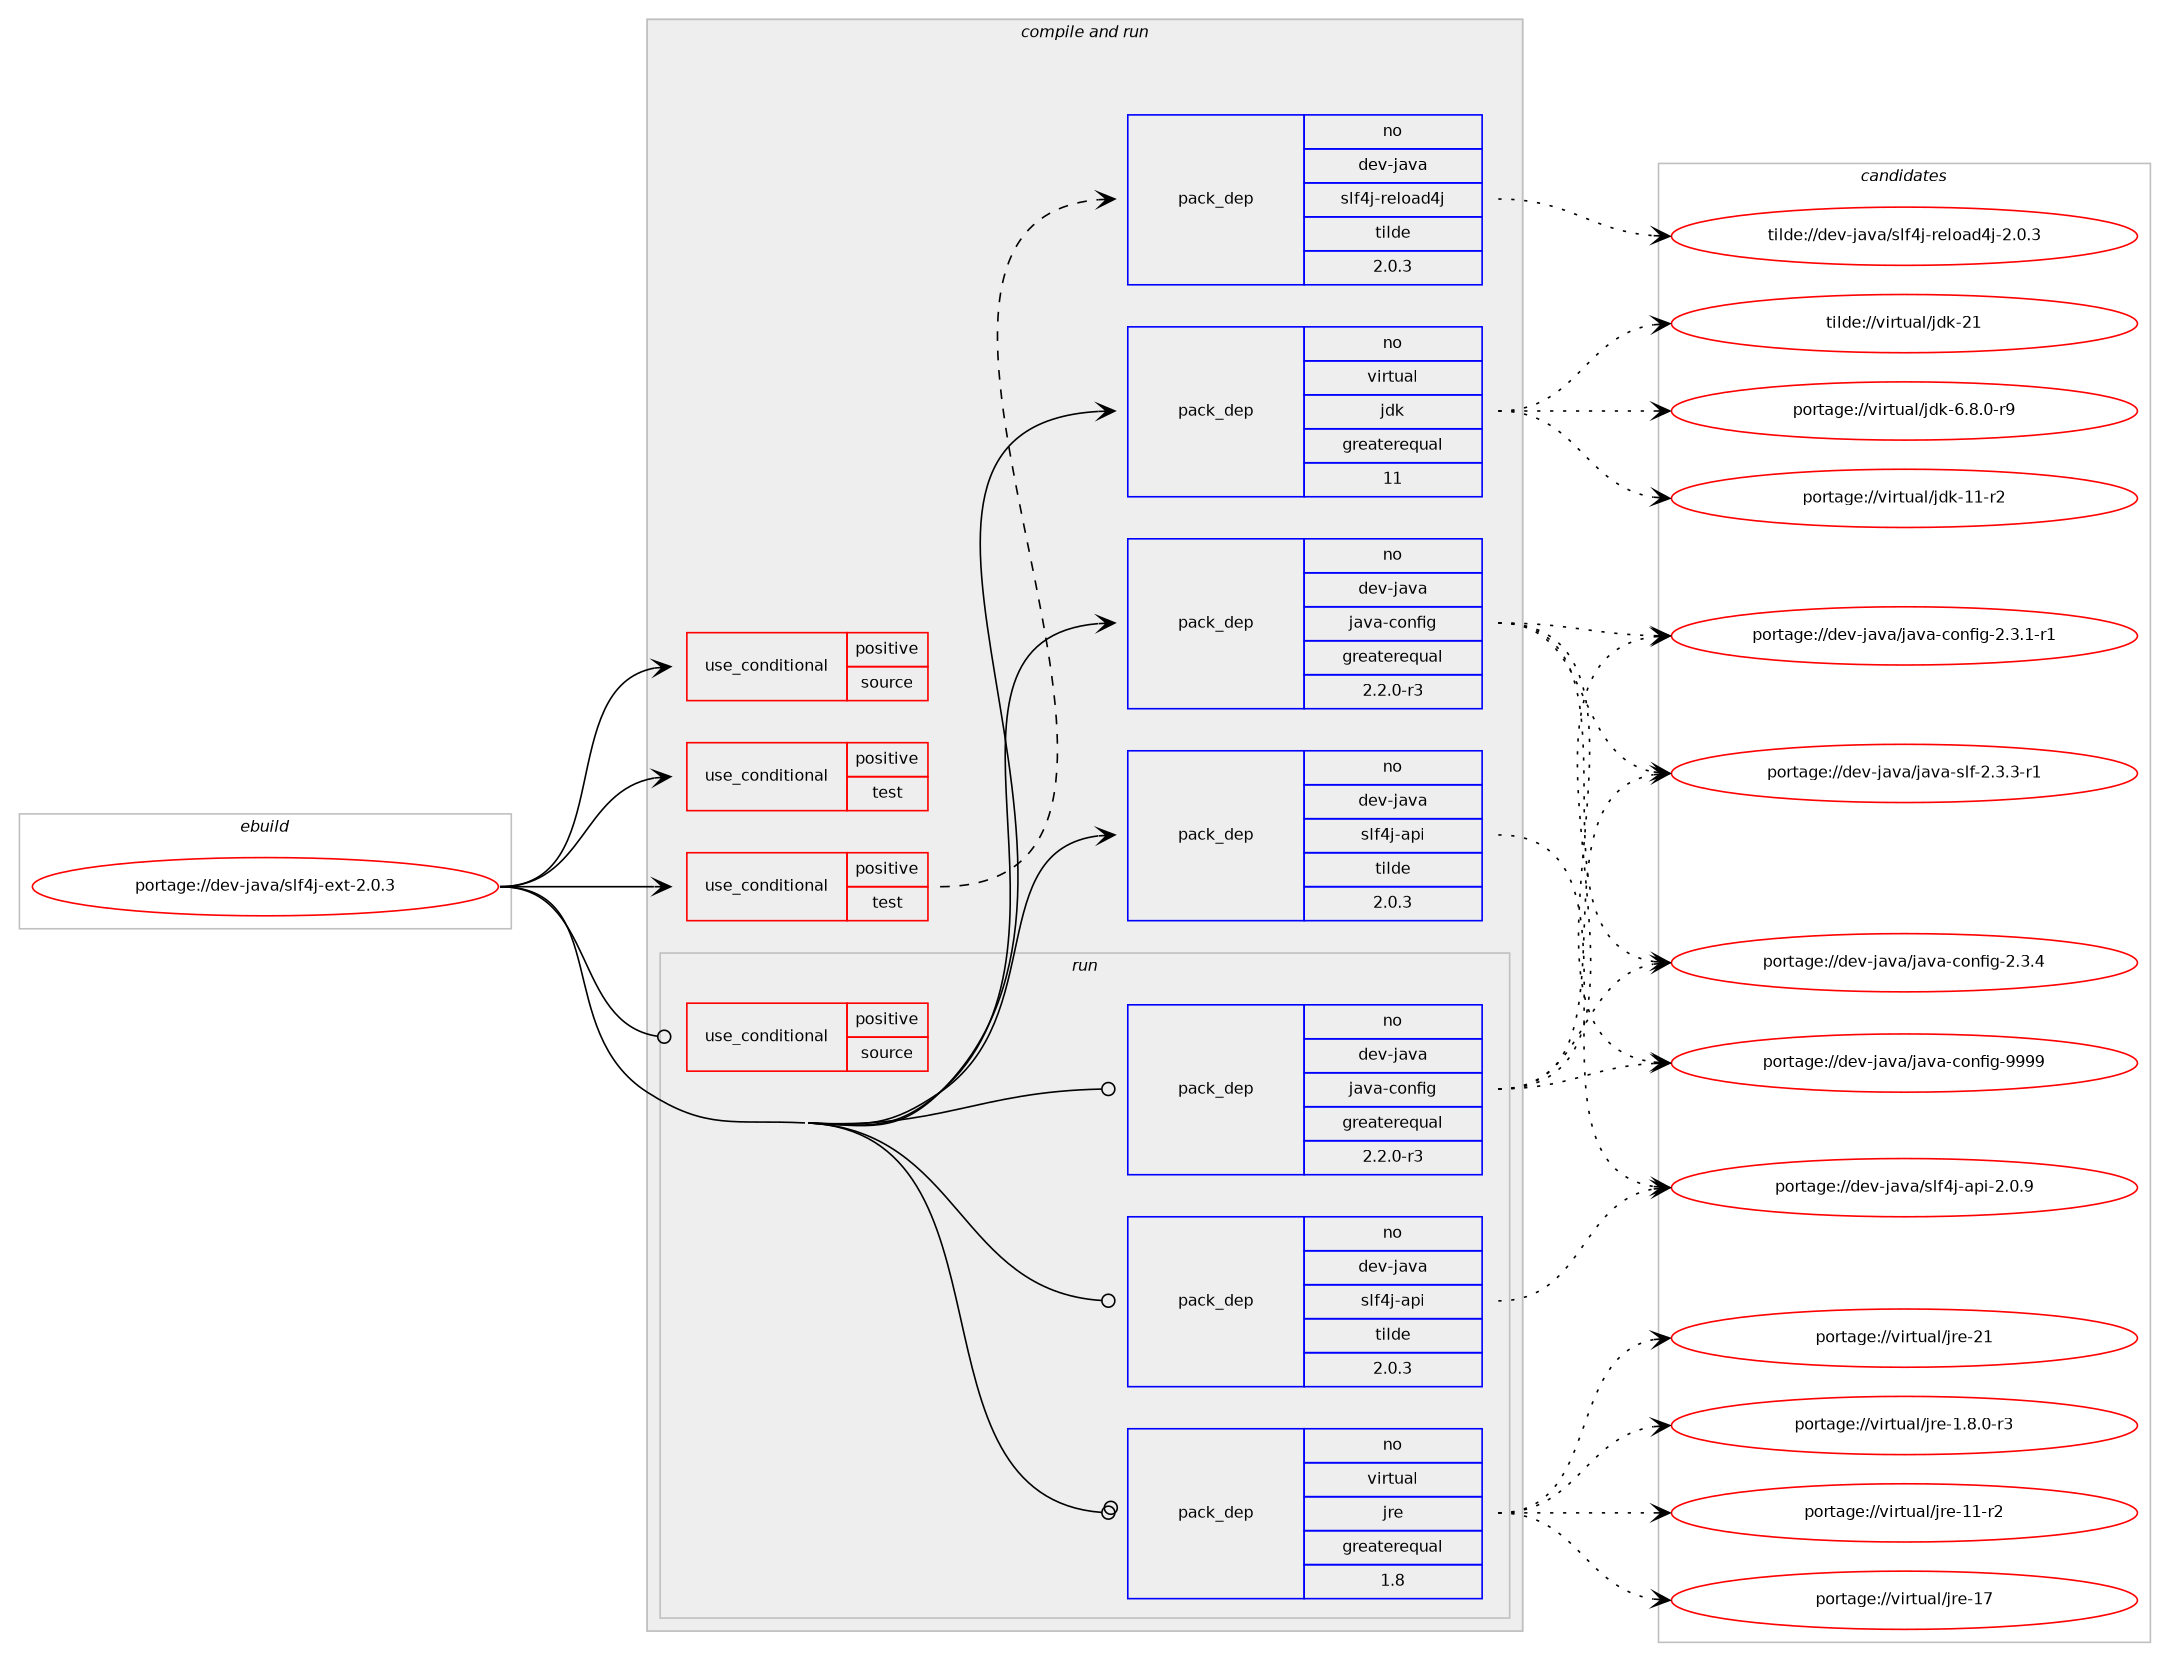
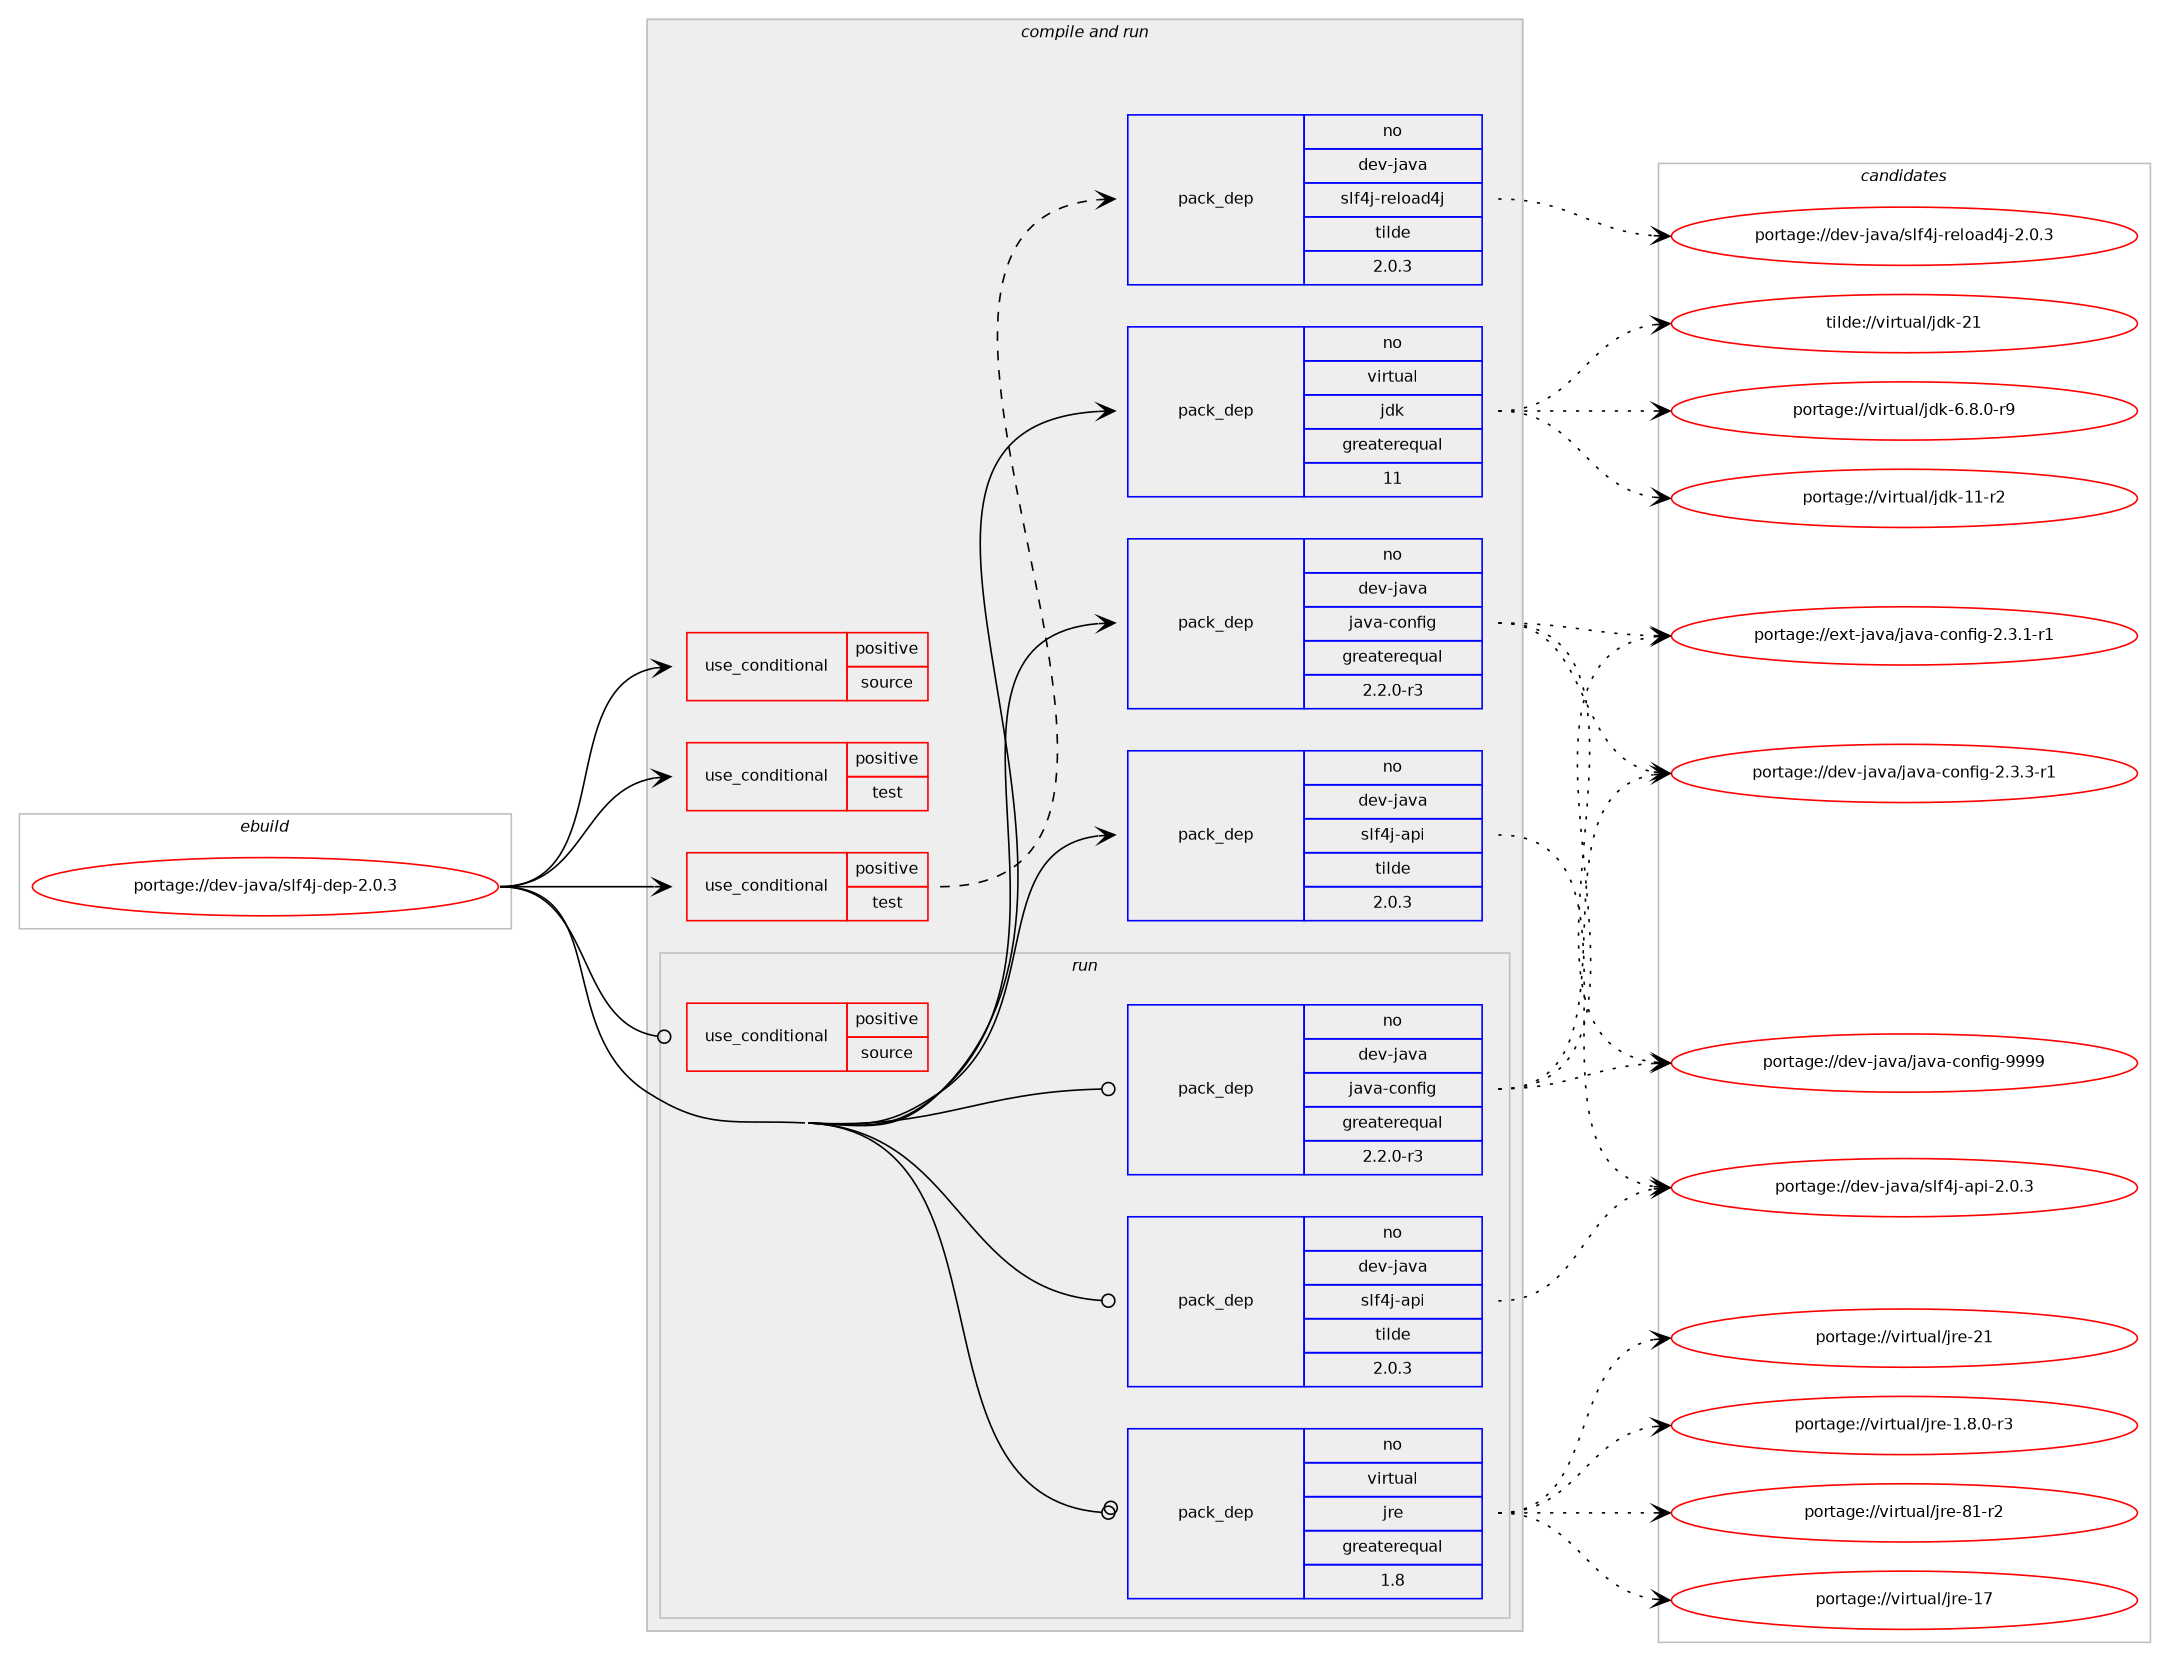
node "tilde://dev-java/slf4j-reload4j-2.0.3": label "tilde://dev-java/slf4j-reload4j-2.0.3" -> "portage://dev-java/slf4j-reload4j-2.0.3"
node "portage://dev-java/java-config-2.3.1-r1": label "portage://dev-java/java-config-2.3.1-r1" -> "portage://ext-java/java-config-2.3.1-r1"
node "portage://dev-java/java-slf-2.3.3-r1": label "portage://dev-java/java-slf-2.3.3-r1" -> "portage://dev-java/java-config-2.3.3-r1"
node "portage://dev-java/slf4j-ext-2.0.3": label "portage://dev-java/slf4j-ext-2.0.3" -> "portage://dev-java/slf4j-dep-2.0.3"
node "portage://dev-java/java-config-2.3.4": removed
node "portage://dev-java/slf4j-api-2.0.9": label "portage://dev-java/slf4j-api-2.0.9" -> "portage://dev-java/slf4j-api-2.0.3"
node "portage://virtual/jre-11-r2": label "portage://virtual/jre-11-r2" -> "portage://virtual/jre-81-r2"
